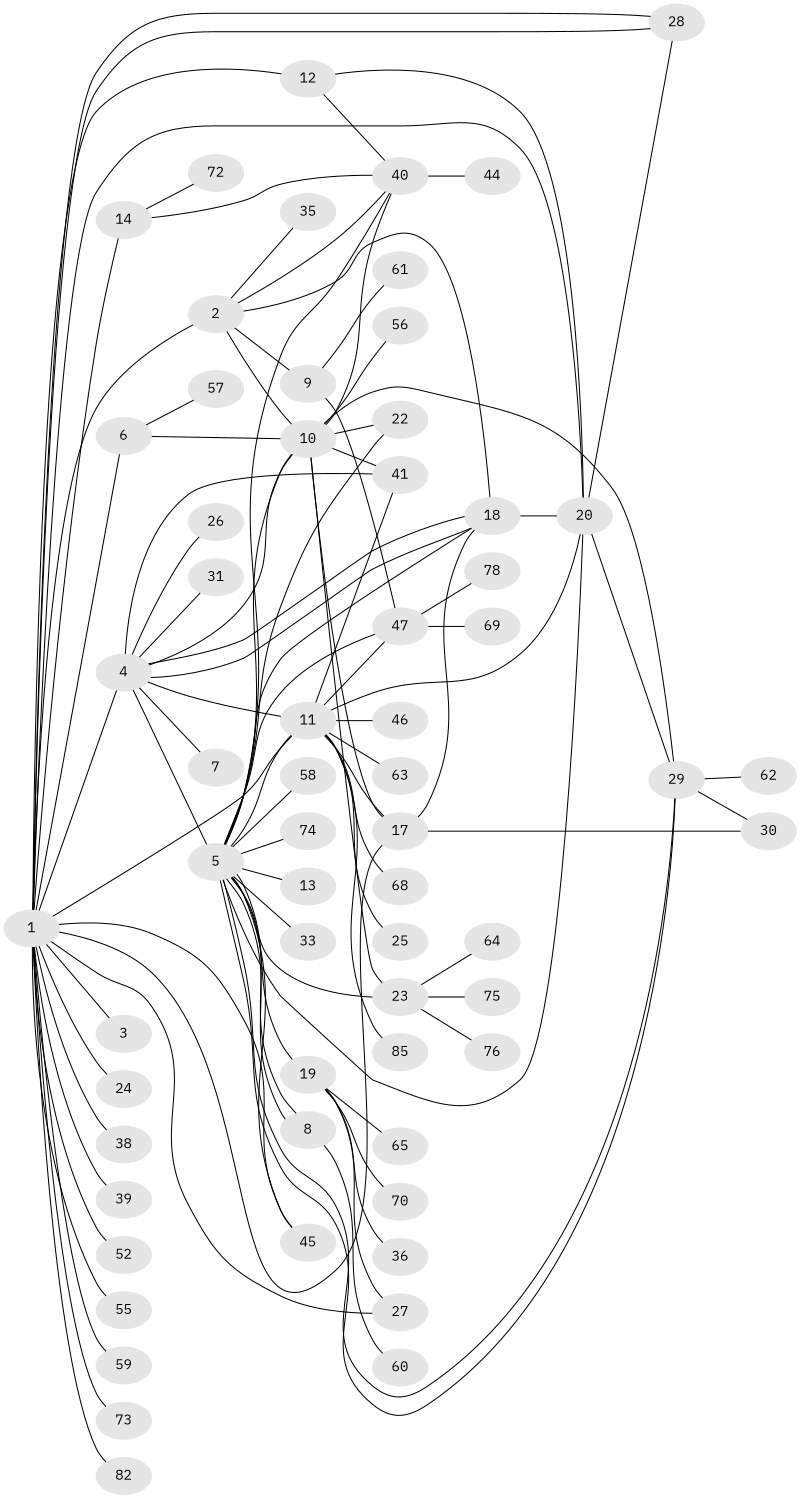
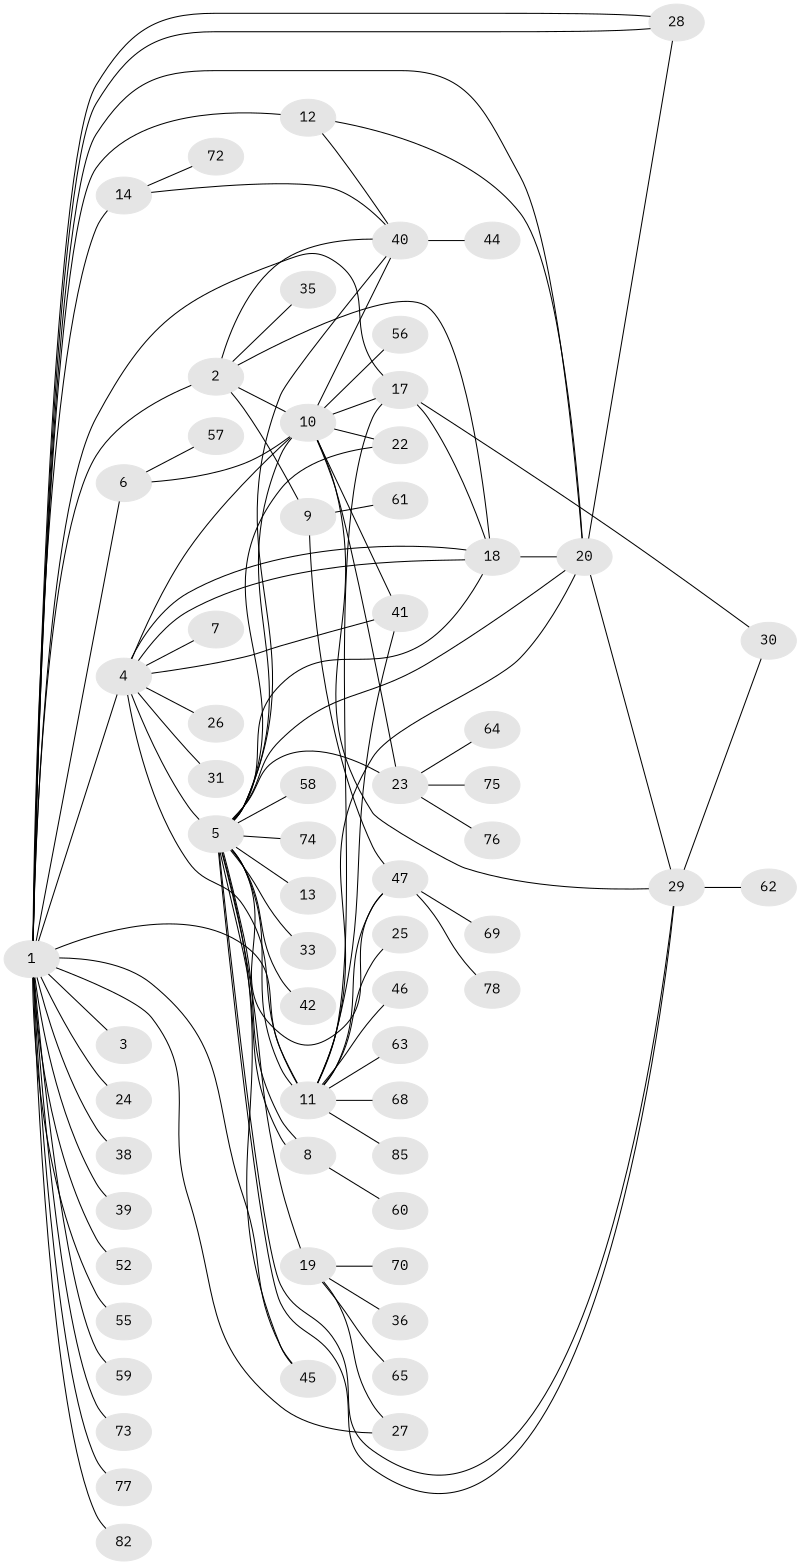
node "42": added
node "77": added
